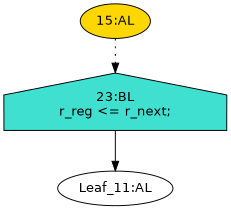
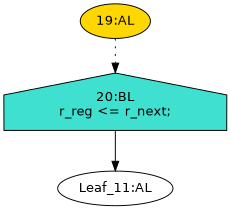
node "15:AL": label "15:AL" -> "19:AL"
node "23:BL r_reg <= r_next;": label "23:BL r_reg <= r_next;" -> "20:BL r_reg <= r_next;"
